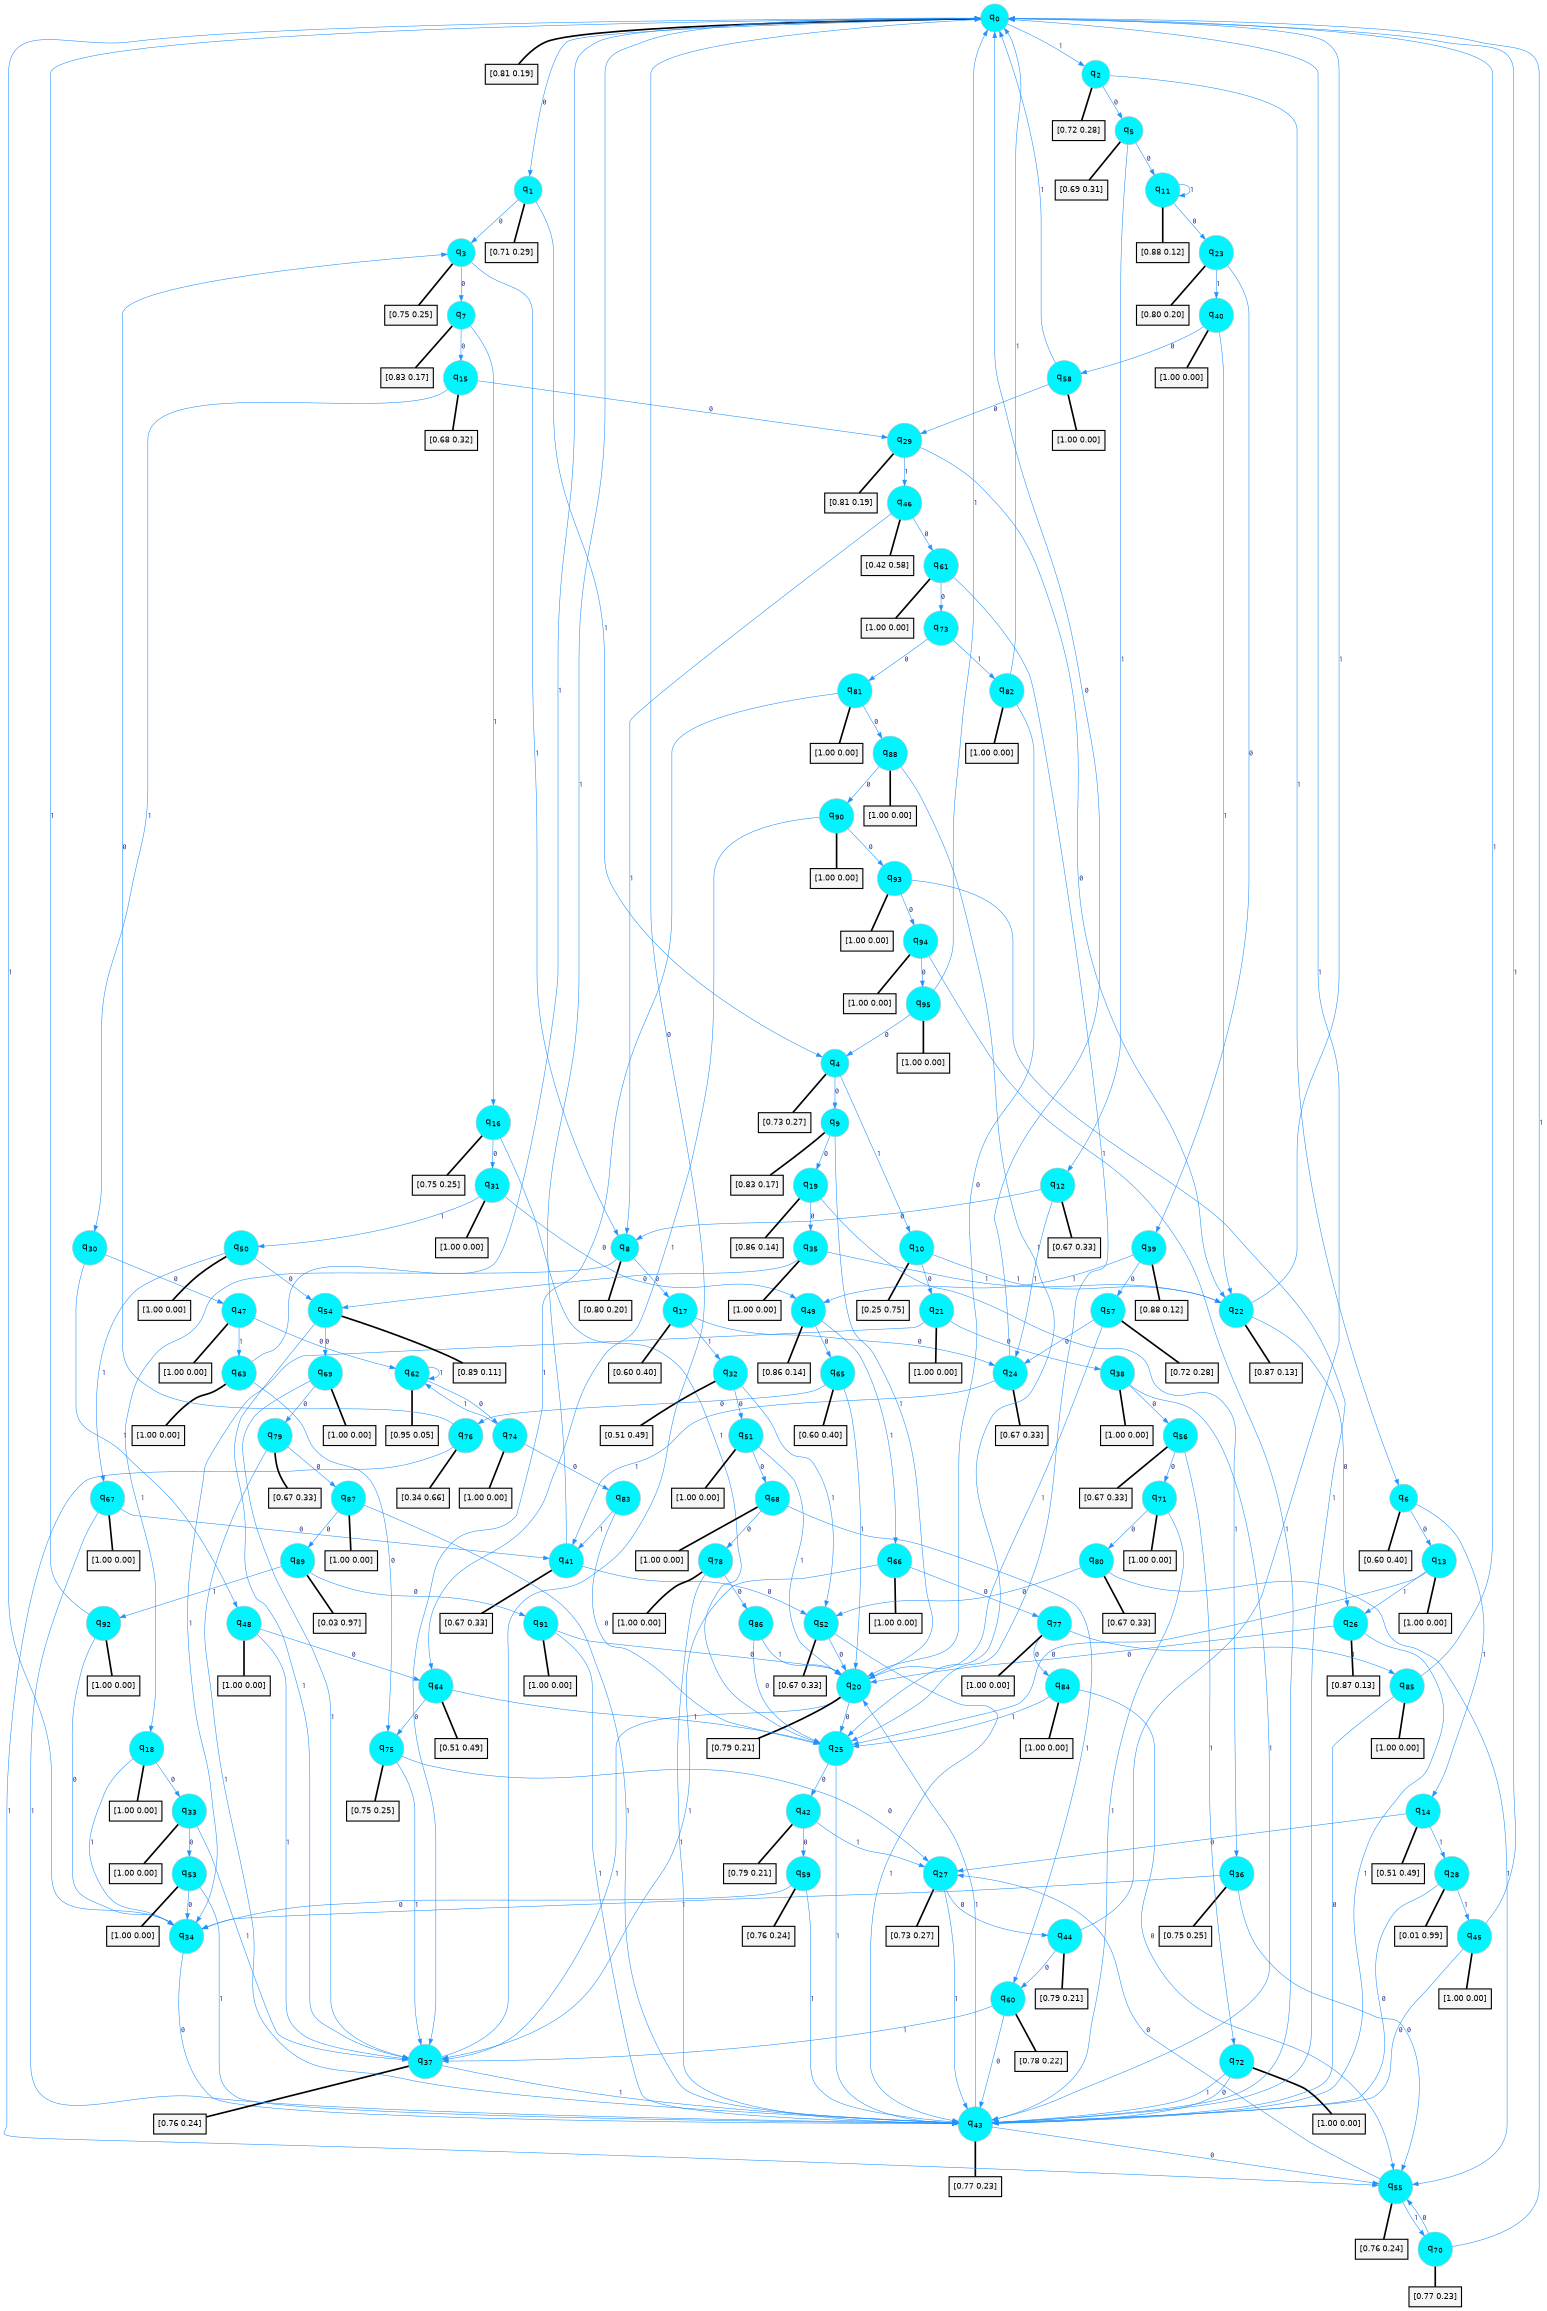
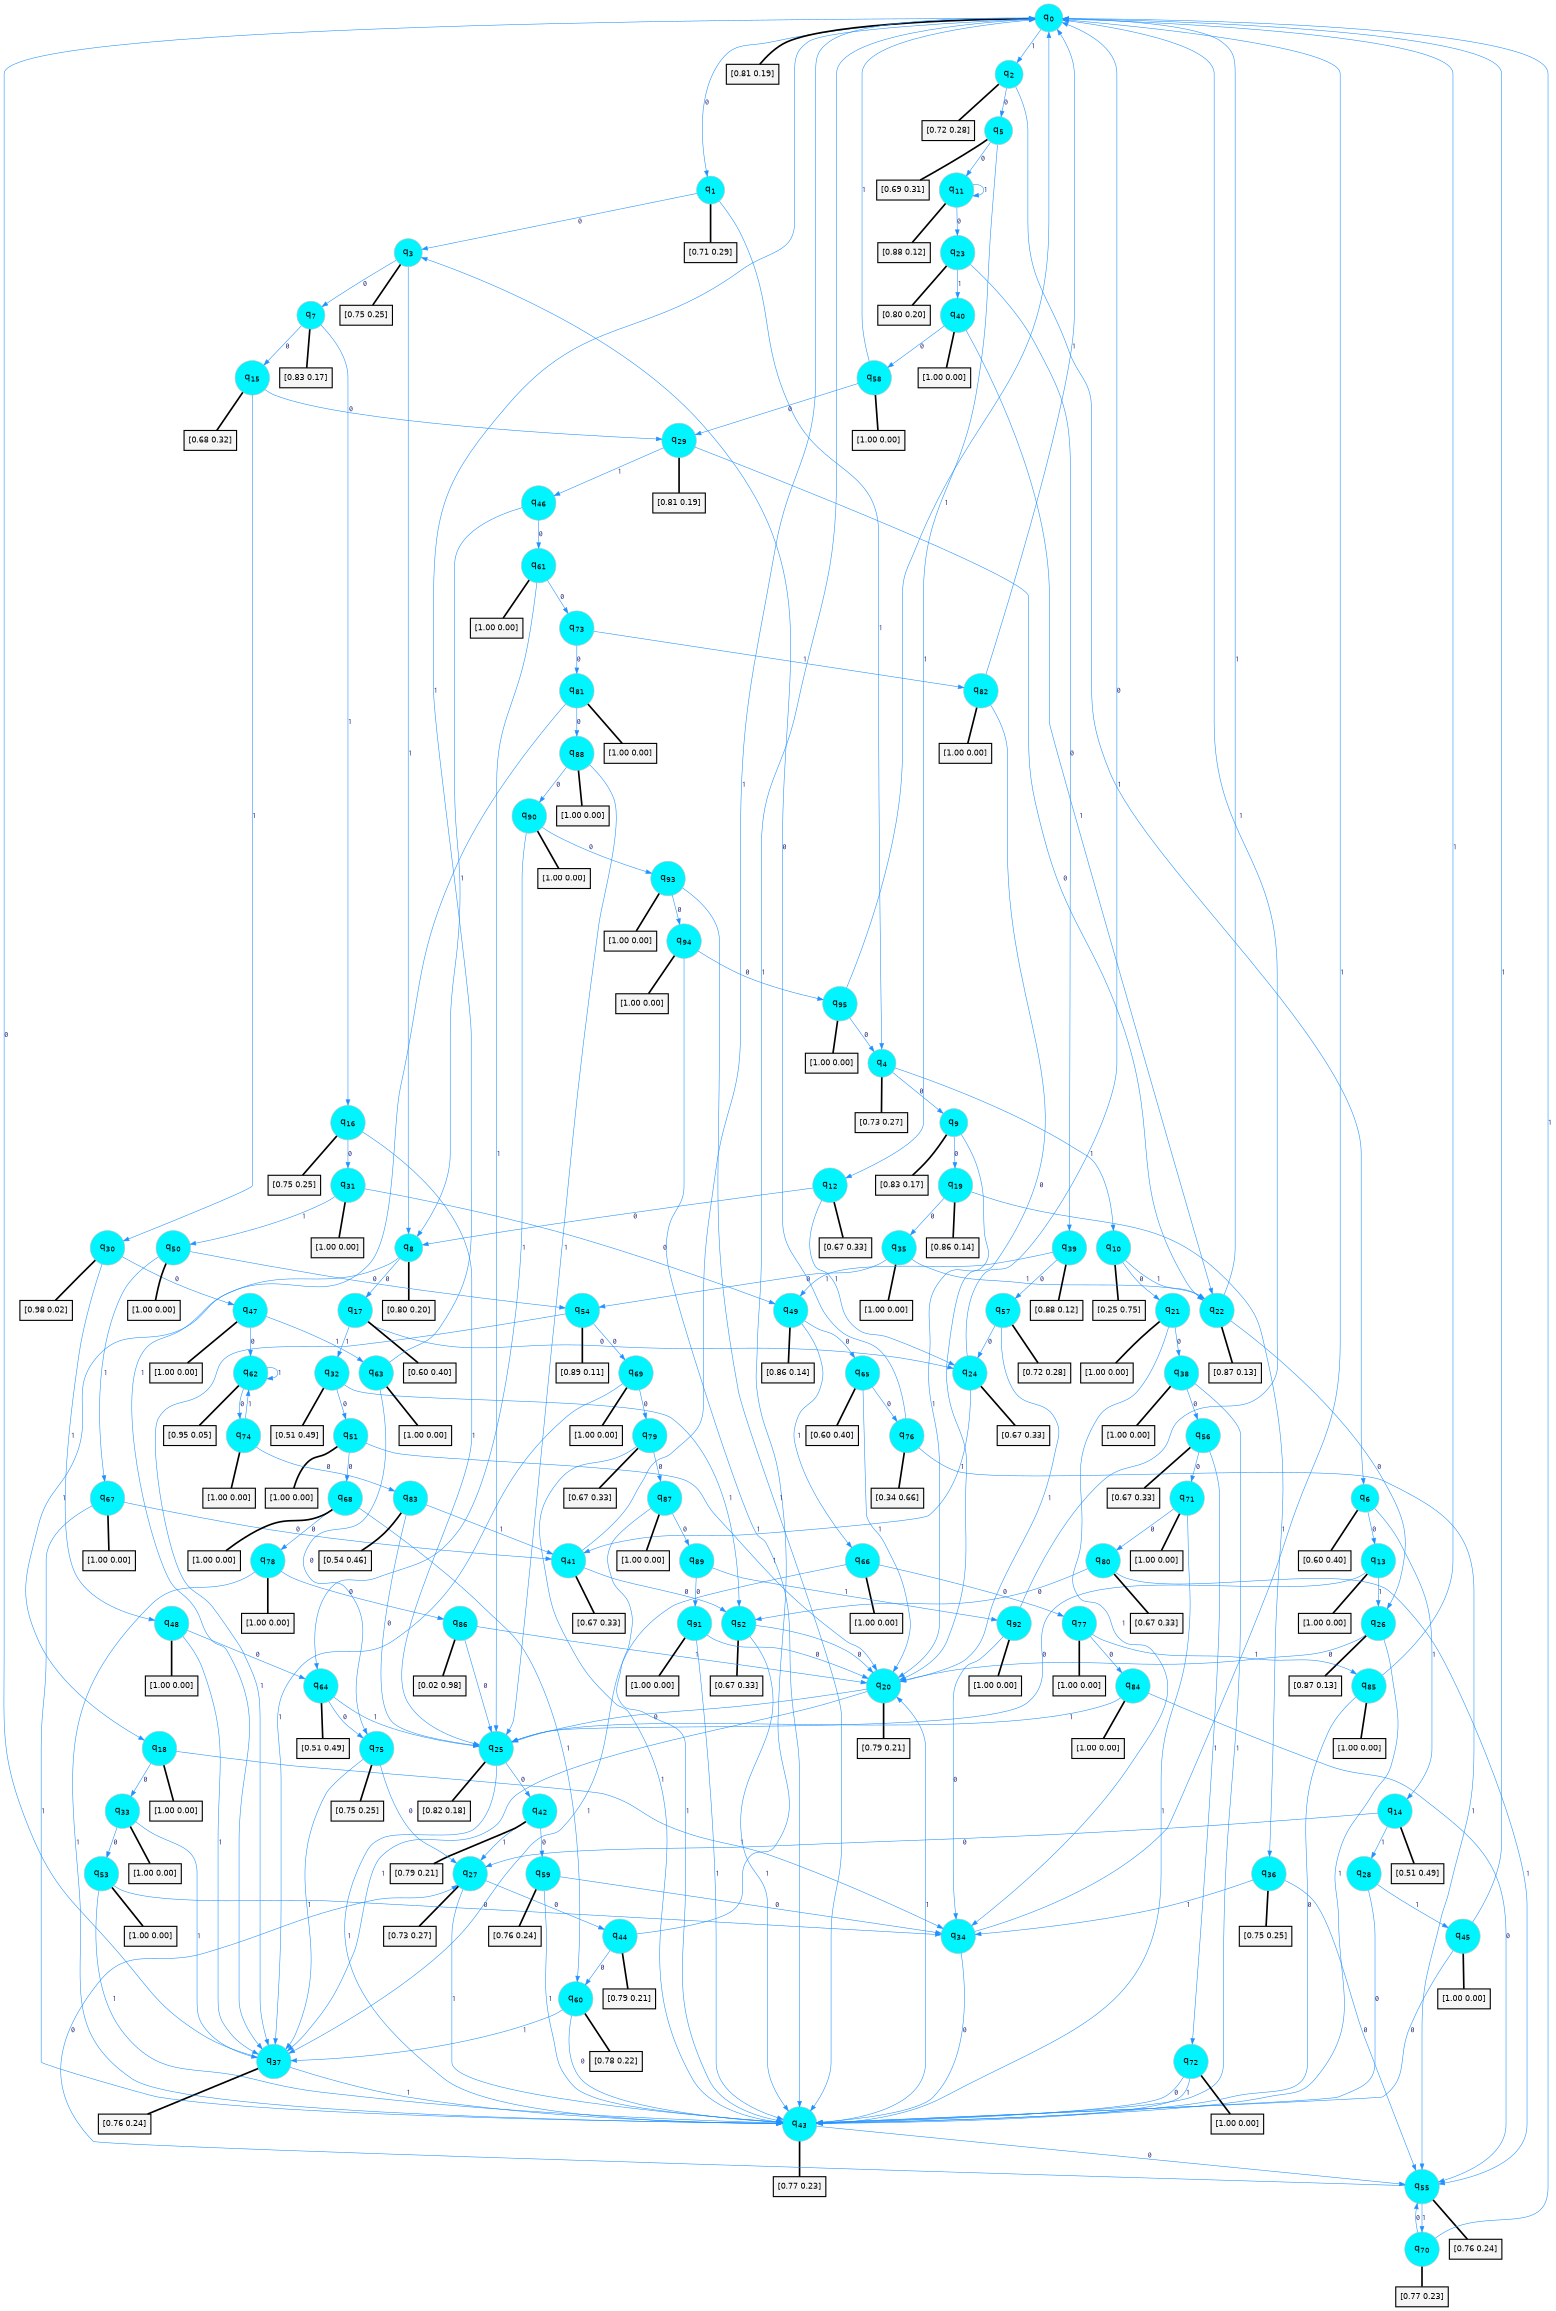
node "[0.42 0.58]": removed
node "[0.98 0.02]": added
node "[0.54 0.46]": added
node "[0.03 0.97]": removed
node "[0.02 0.98]": added
node "[0.82 0.18]": added
node "[0.01 0.99]": removed
